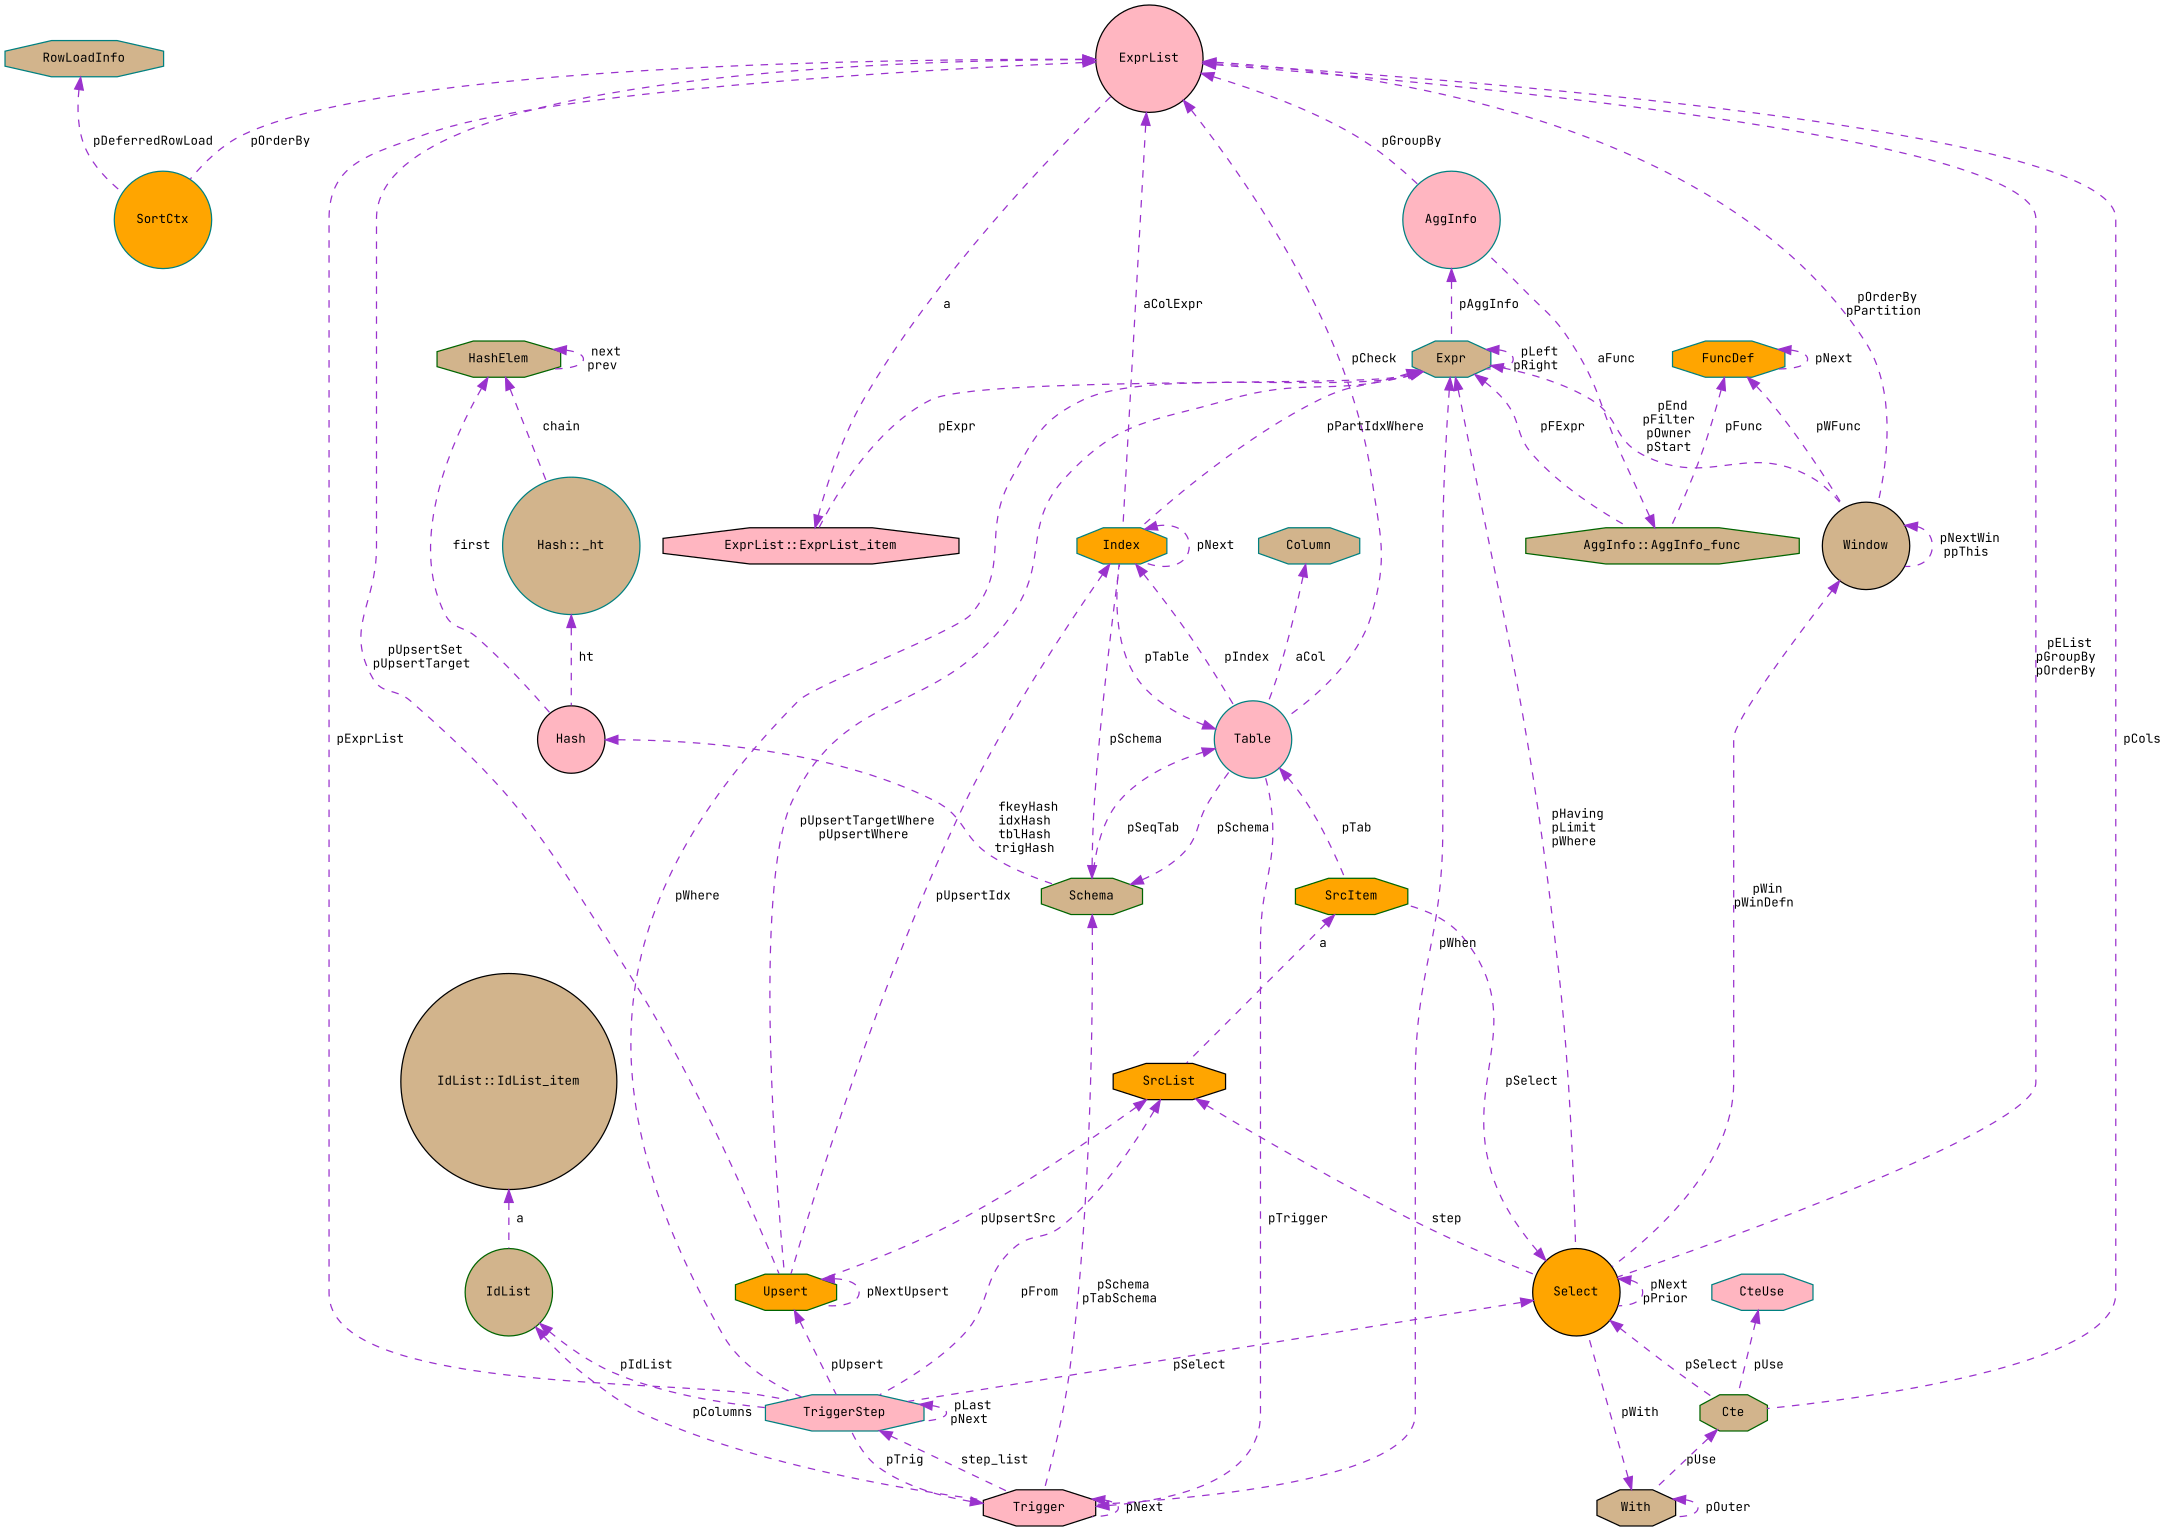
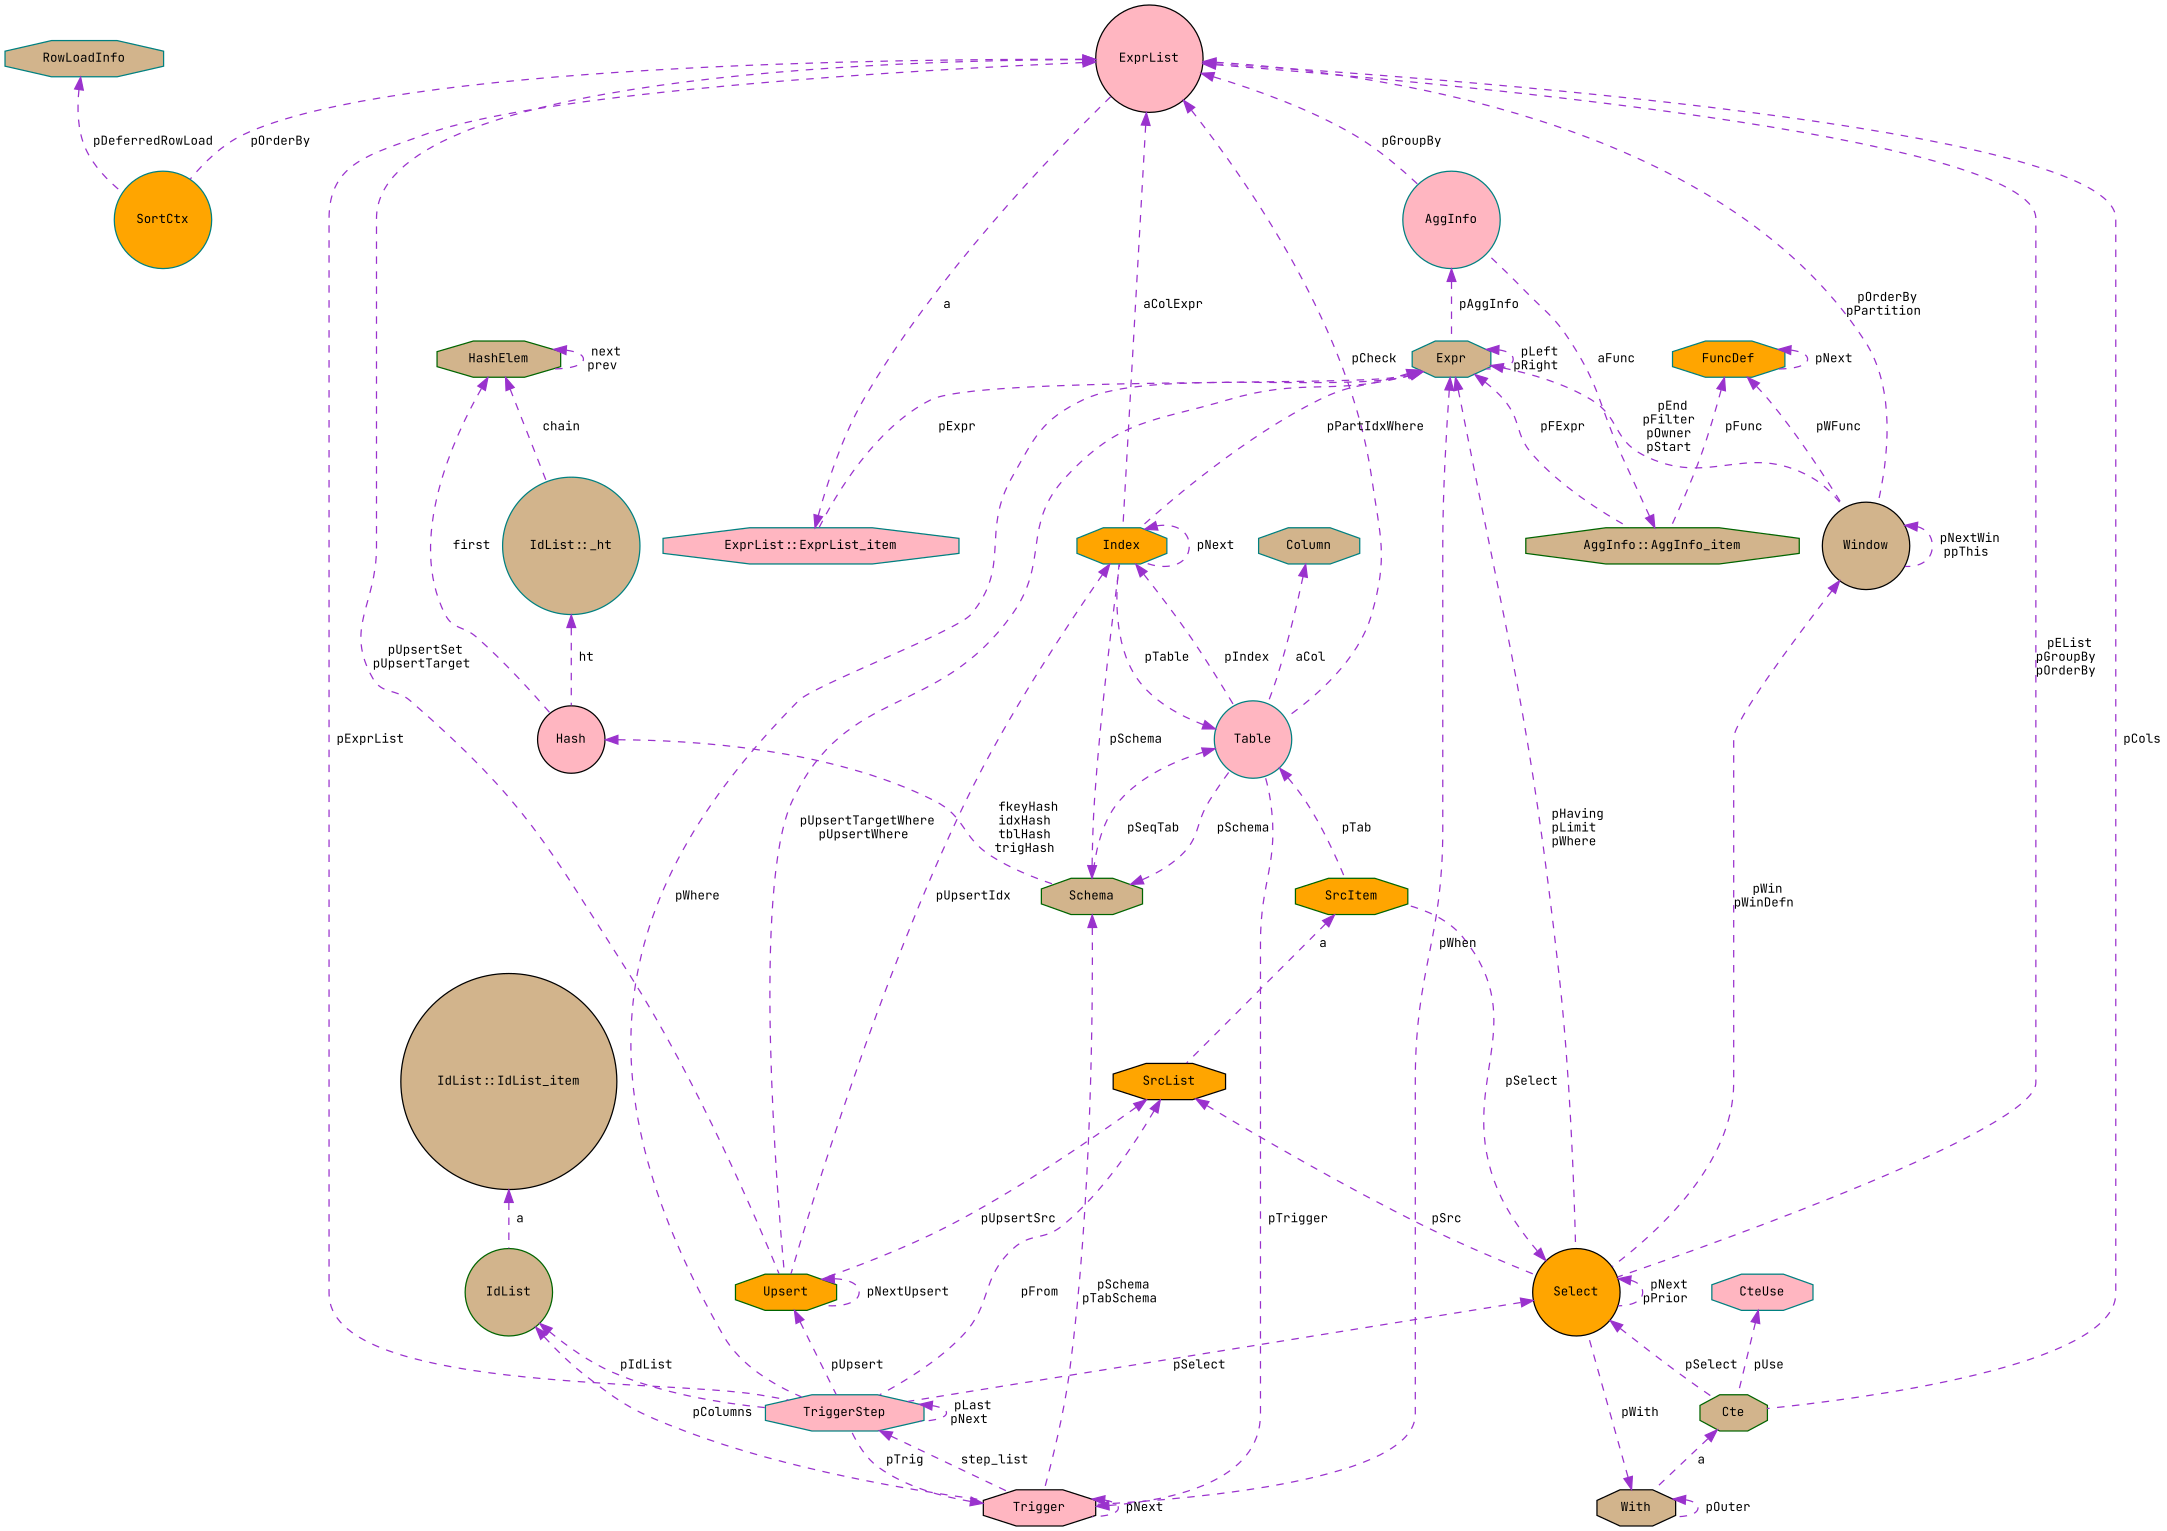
node "Hash::_ht": label "Hash::_ht" -> "IdList::_ht"
node "ExprList::ExprList_item": color black -> teal
node "AggInfo::AggInfo_func": label "AggInfo::AggInfo_func" -> "AggInfo::AggInfo_item"
edge "Select" -> "SrcList": label " step" -> " pSrc"
edge "With" -> "Cte": label " pUse" -> " a"
